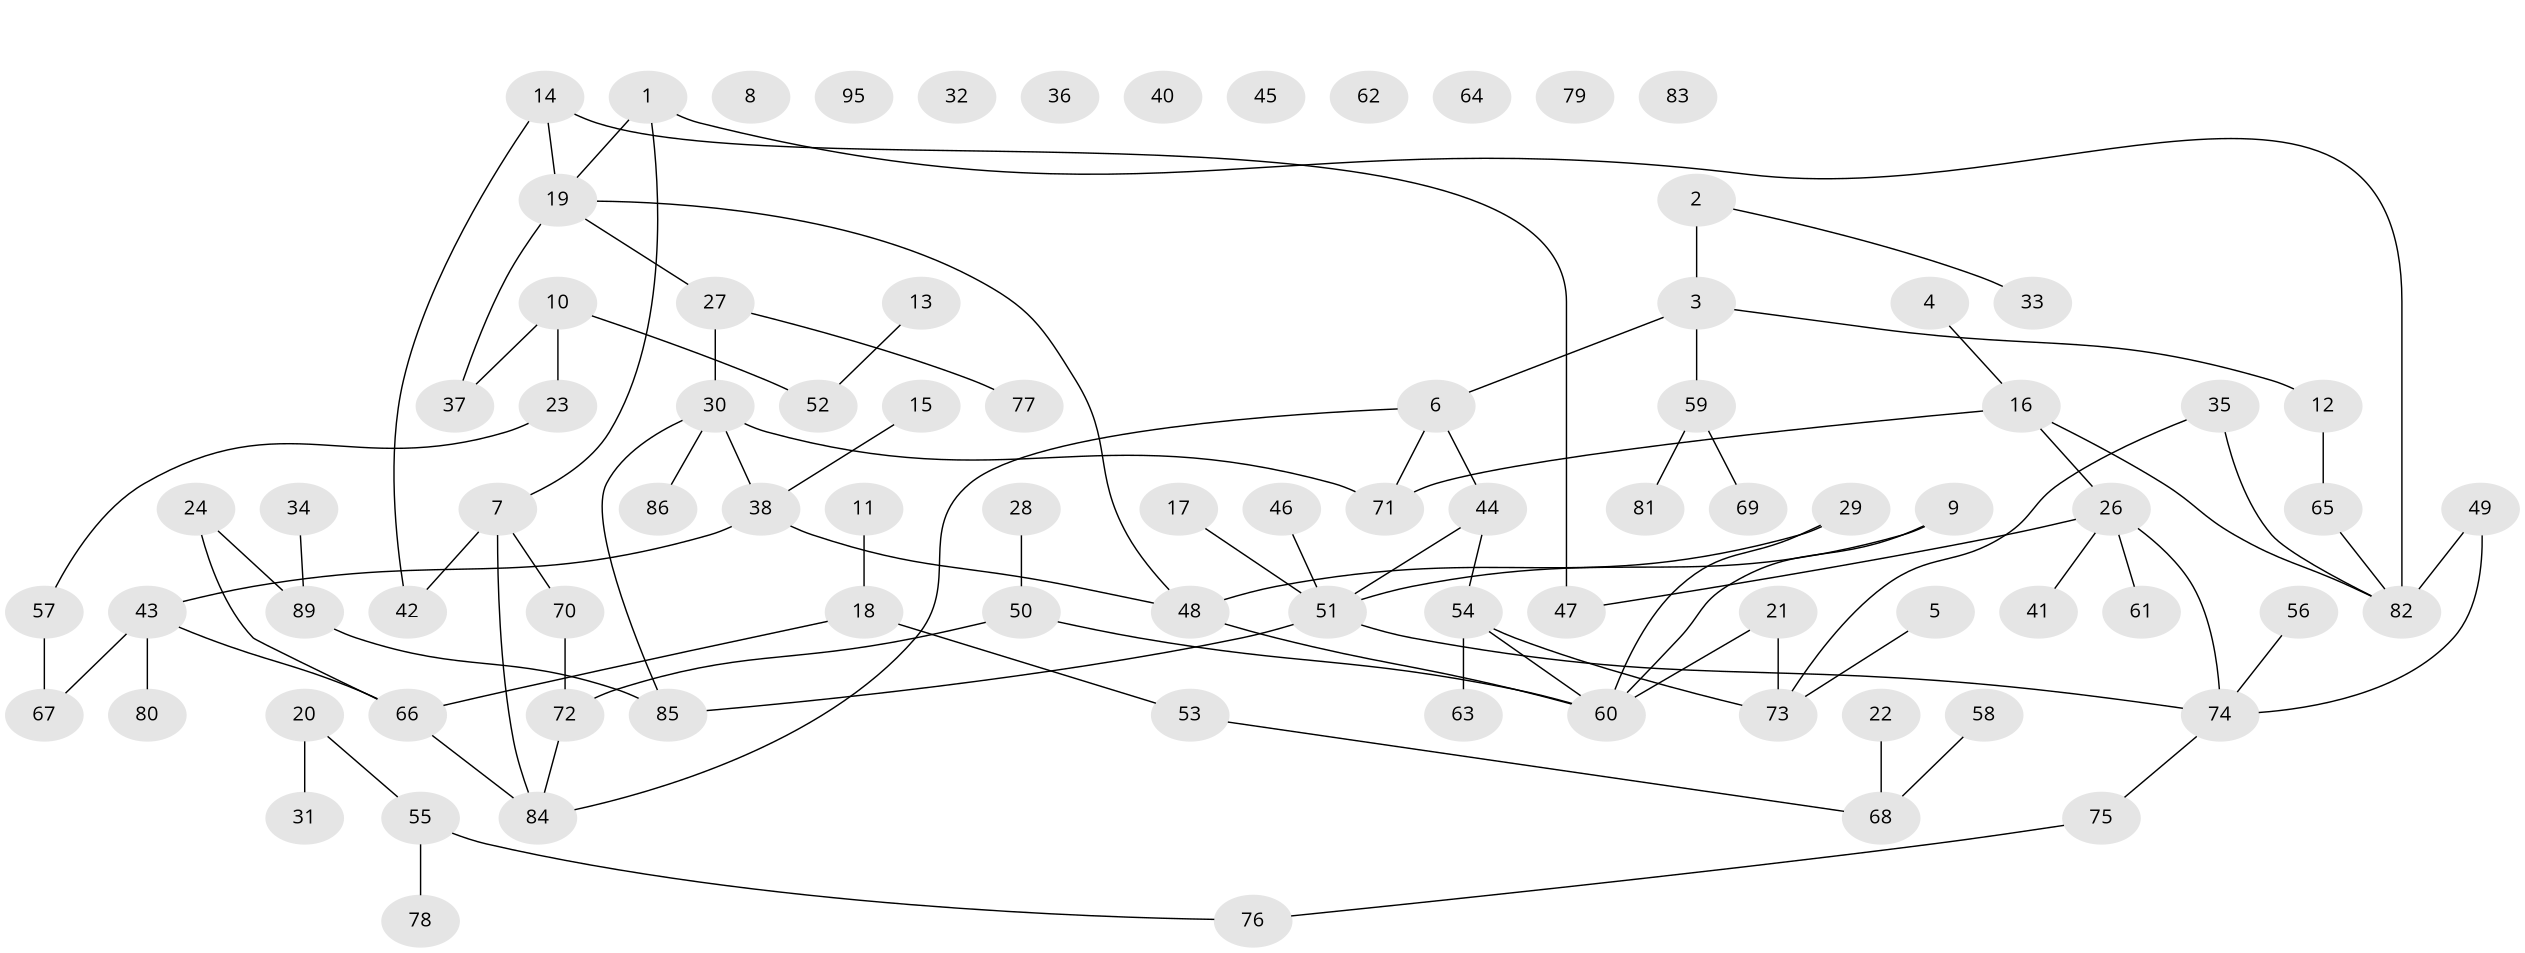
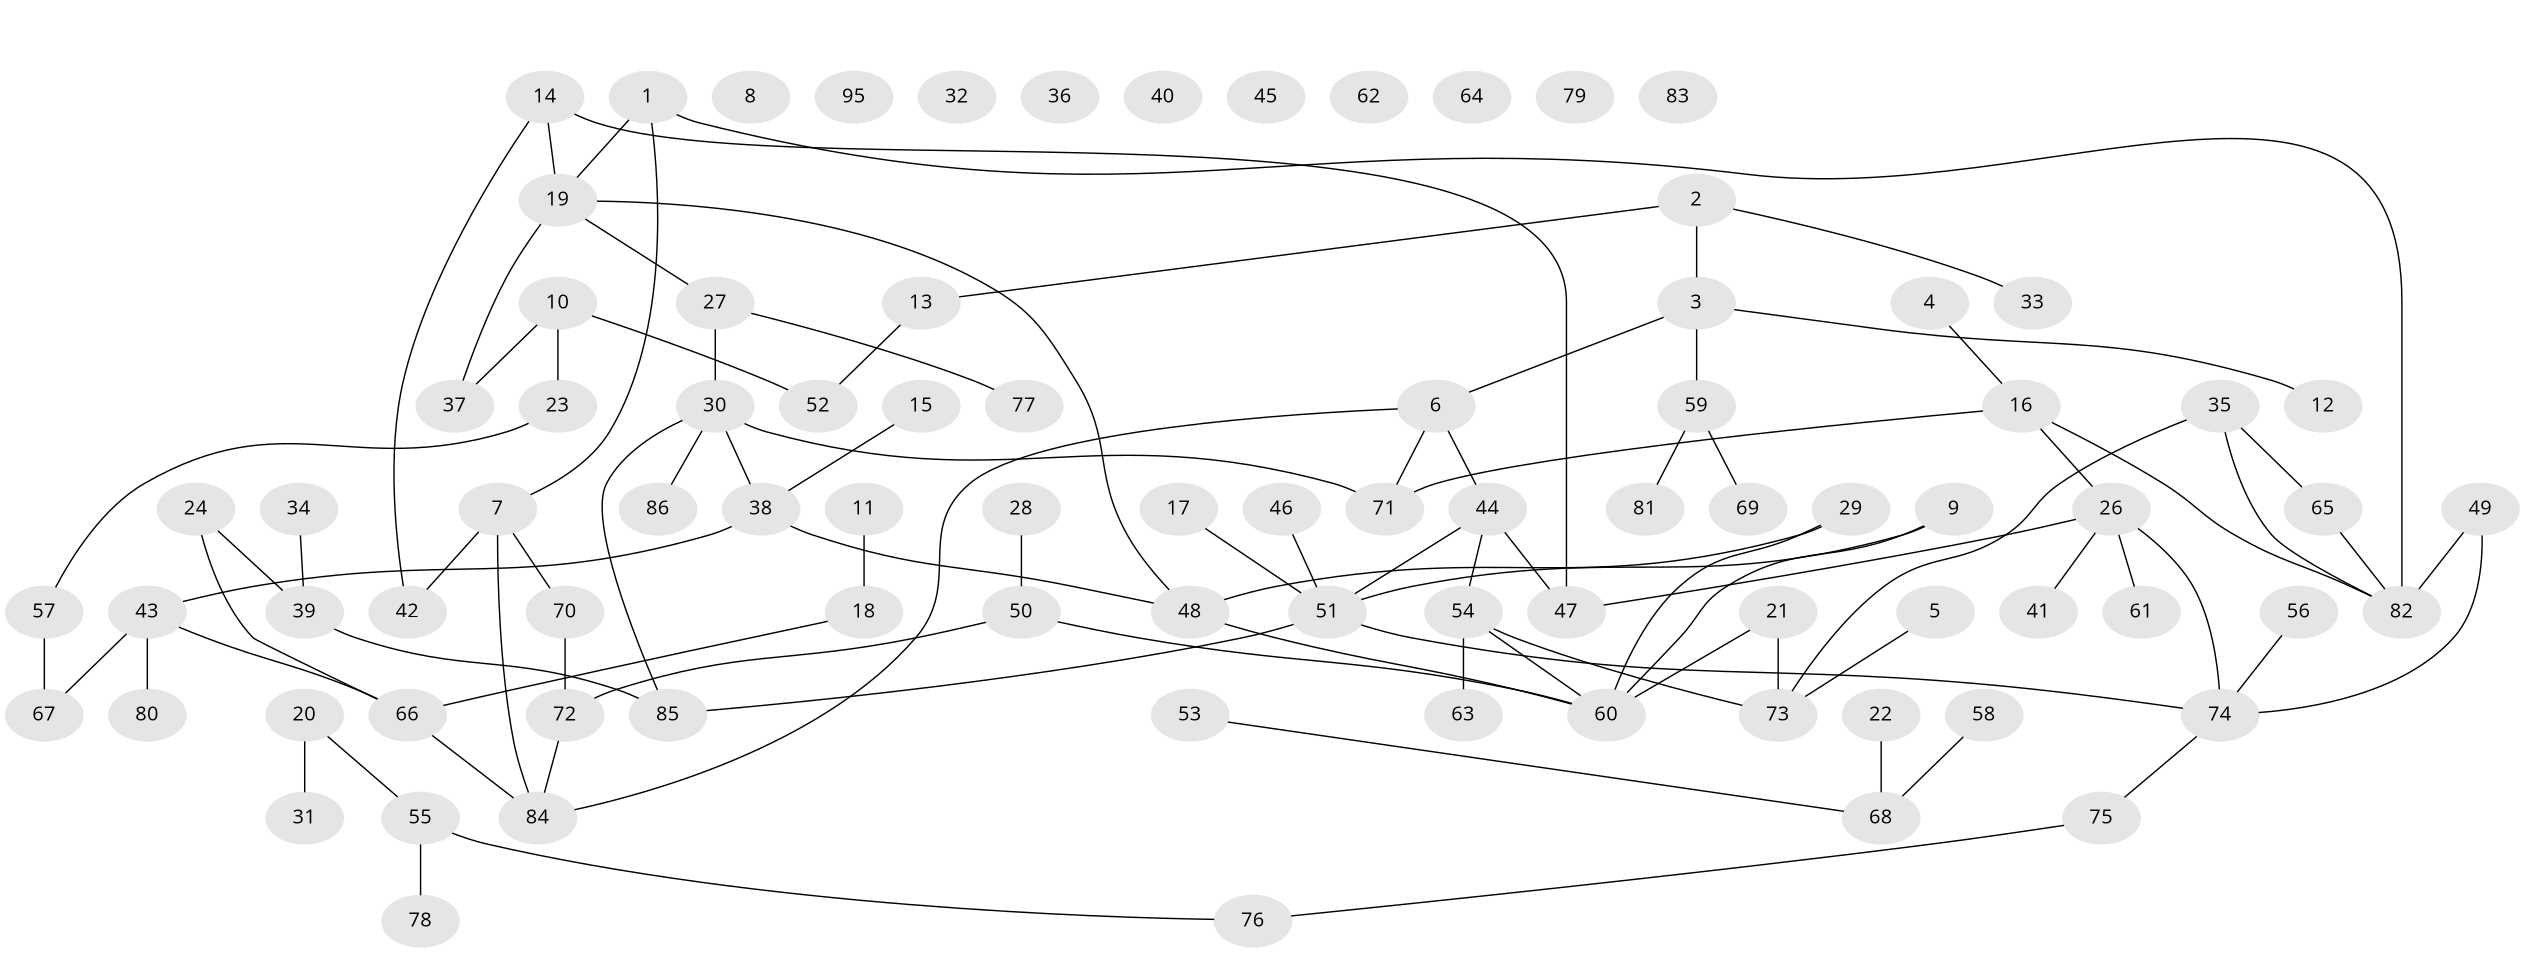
edge "2" -- "13": added
edge "12" -- "65": now "35" -- "65"
edge "44" -- "47": added
node "89": label "89" -> "39"
edge "18" -- "53": removed
